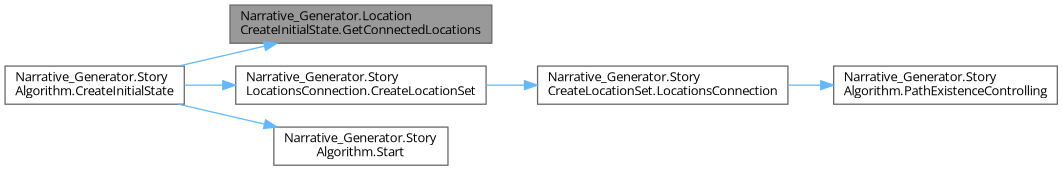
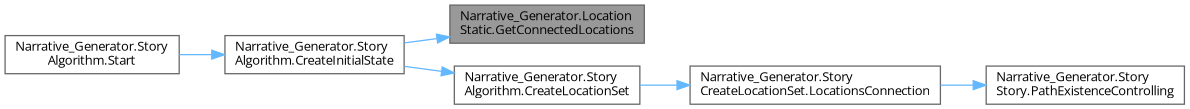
node "Narrative_Generator.Location CreateInitialState.GetConnectedLocations": label "Narrative_Generator.Location CreateInitialState.GetConnectedLocations" -> "Narrative_Generator.Location Static.GetConnectedLocations"
node "Narrative_Generator.Story LocationsConnection.CreateLocationSet": label "Narrative_Generator.Story LocationsConnection.CreateLocationSet" -> "Narrative_Generator.Story Algorithm.CreateLocationSet"
node "Narrative_Generator.Story Algorithm.PathExistenceControlling": label "Narrative_Generator.Story Algorithm.PathExistenceControlling" -> "Narrative_Generator.Story Story.PathExistenceControlling"
edge "Narrative_Generator.Story Algorithm.CreateInitialState" -> "Narrative_Generator.Story Algorithm.Start": reversed
